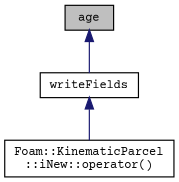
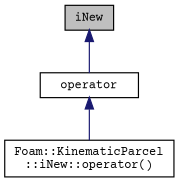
node "age": label "age" -> "iNew"
node "writeFields": label "writeFields" -> "operator"
